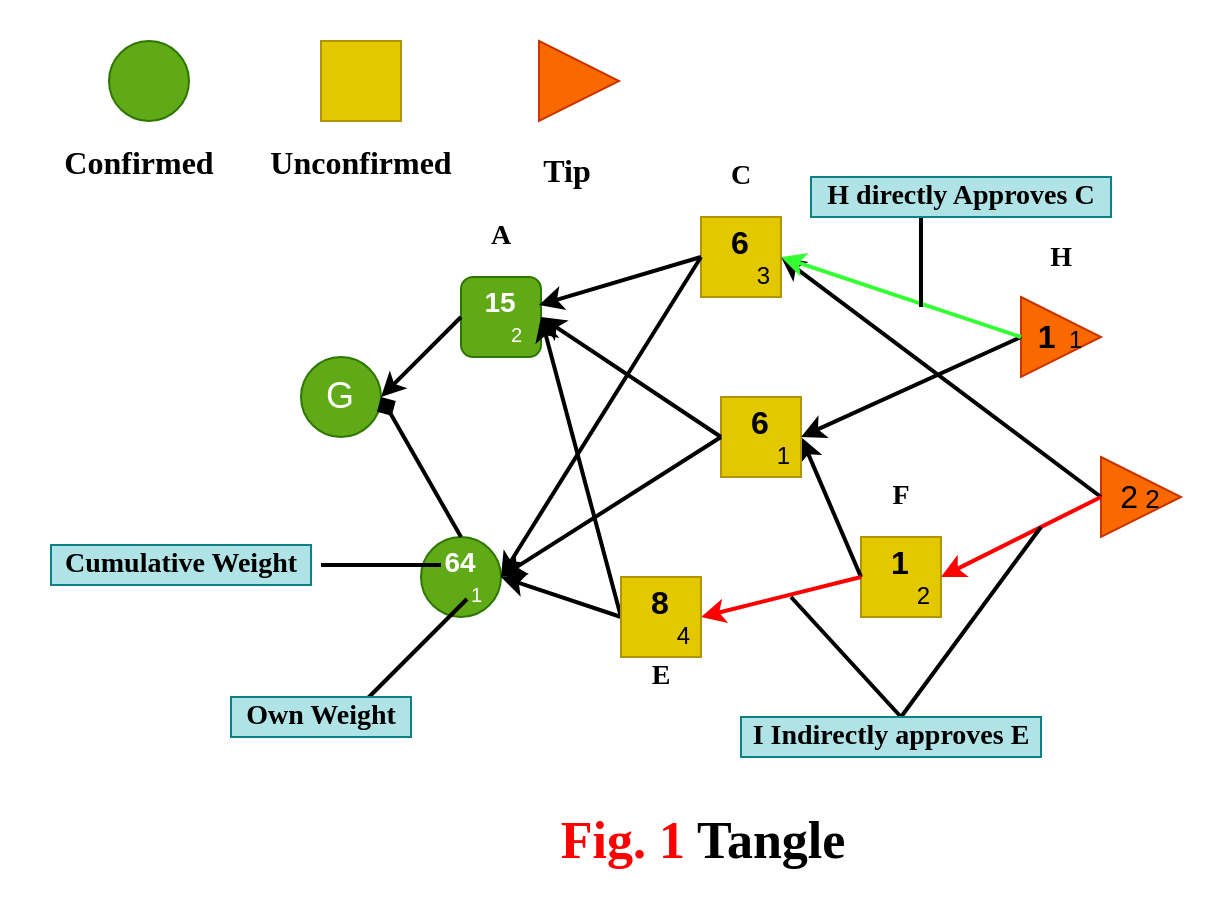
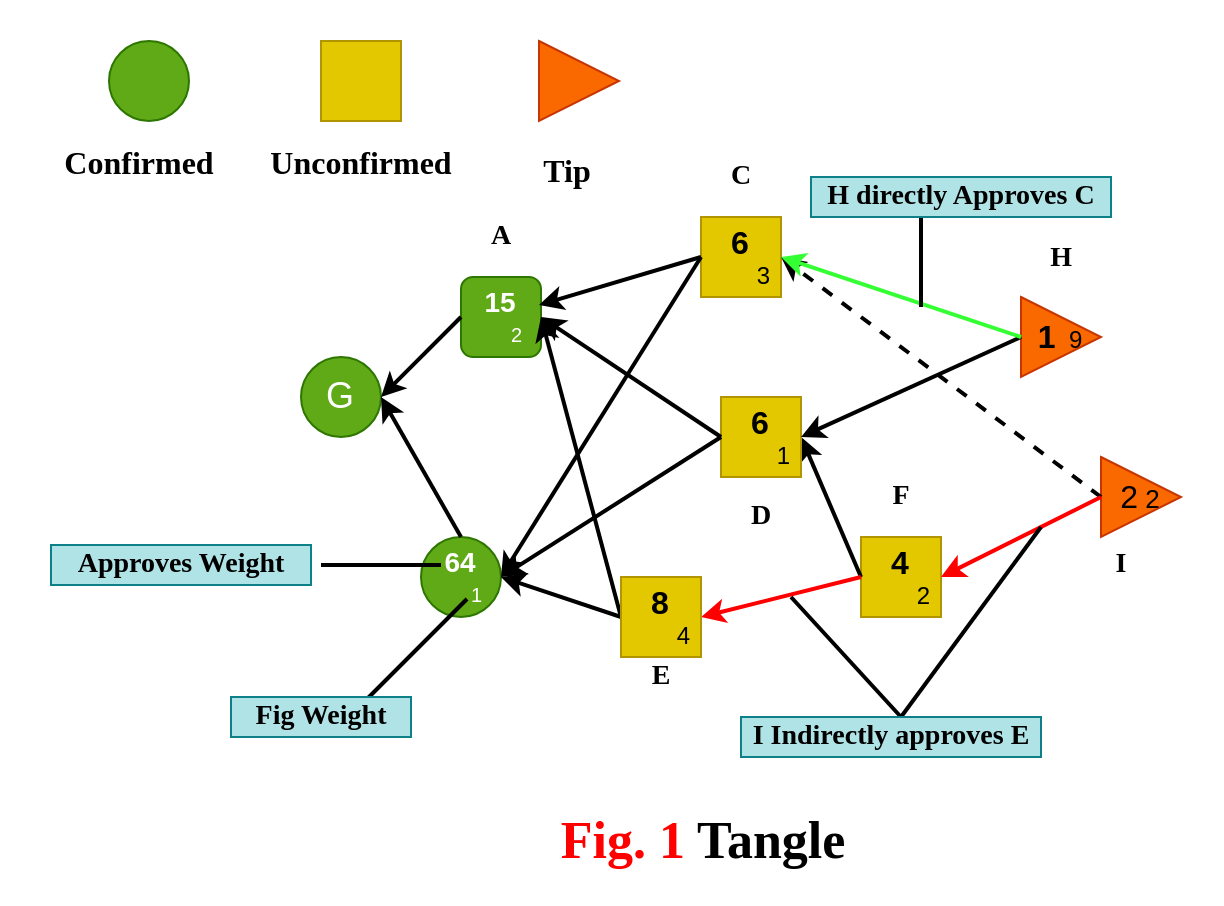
edge "2 2" -> "6 3": style solid -> dashed
node "1 1": label "1 1" -> "1 9"
edge "64 1" -> "G": arrowhead diamond -> classic
node "D": added
node "Cumulative Weight": label "Cumulative Weight" -> "Approves Weight"
node "I": added
node "1 2": label "1 2" -> "4 2"
node "Own Weight": label "Own Weight" -> "Fig Weight"
